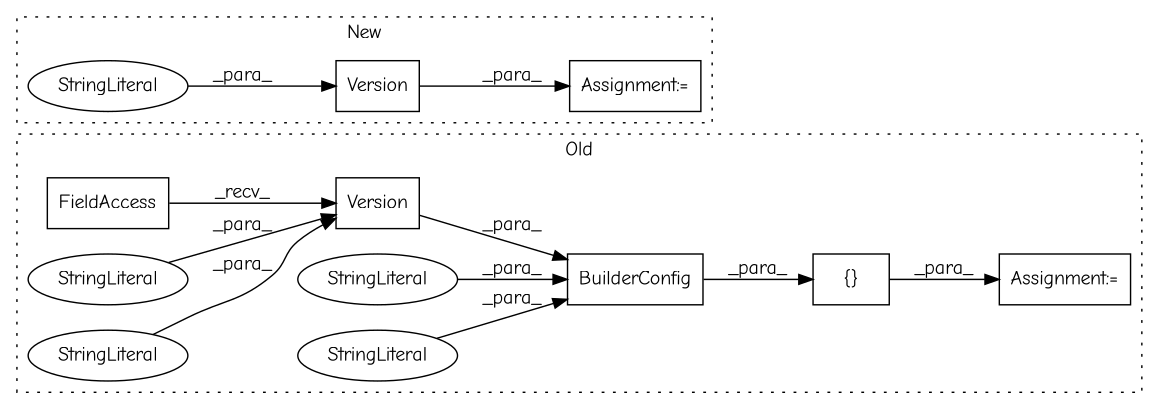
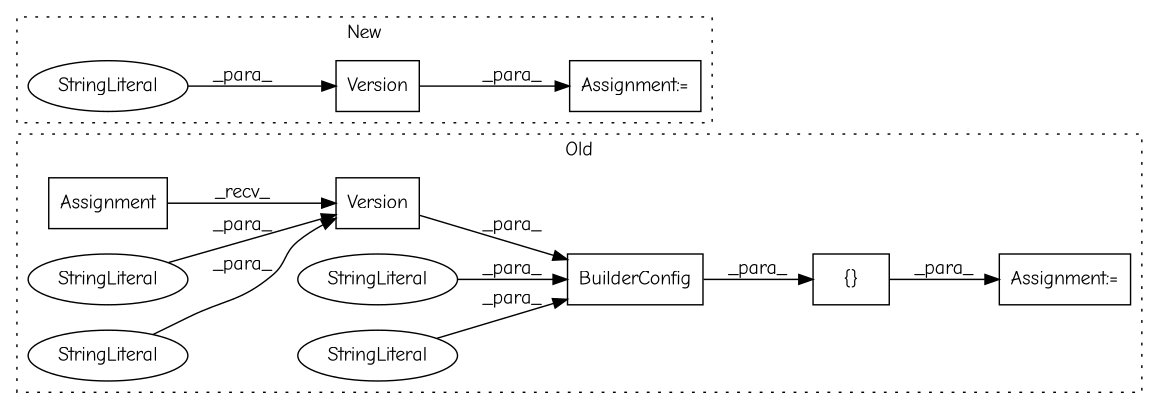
node "FieldAccess": label "FieldAccess" -> "Assignment"
